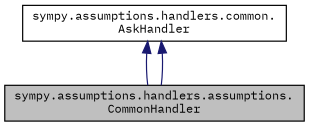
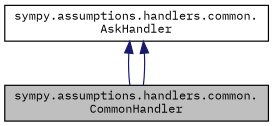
node "sympy.assumptions.handlers.assumptions. CommonHandler": label "sympy.assumptions.handlers.assumptions. CommonHandler" -> "sympy.assumptions.handlers.common. CommonHandler"
